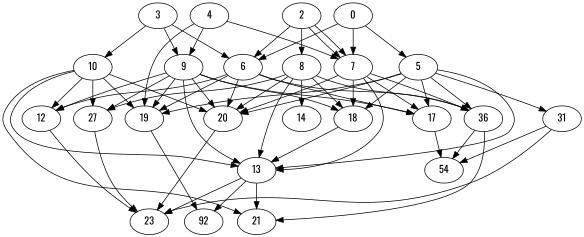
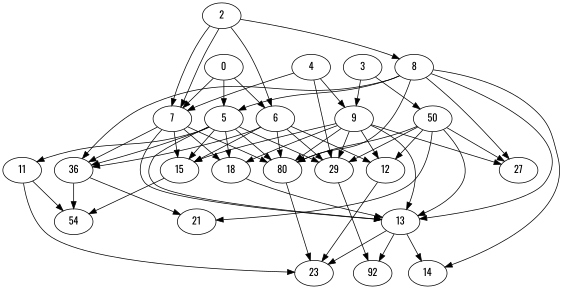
edge "3" -> "6": removed
node "10": label "10" -> "50"
edge "8" -> "18": now "8" -> "5"
node "19": label "19" -> "29"
node "20": label "20" -> "80"
node "17": label "17" -> "15"
node "31": label "31" -> "11"
edge "27" -> "23": removed
edge "13" -> "21": now "13" -> "14"
